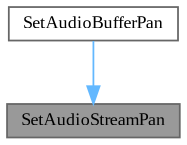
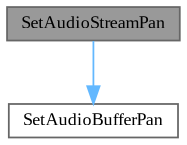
edge "SetAudioBufferPan" -> "SetAudioStreamPan": reversed
